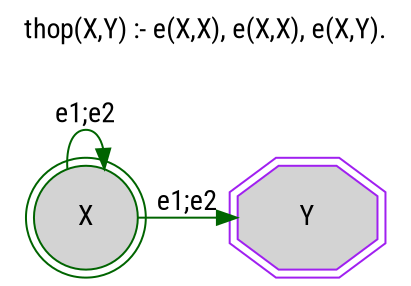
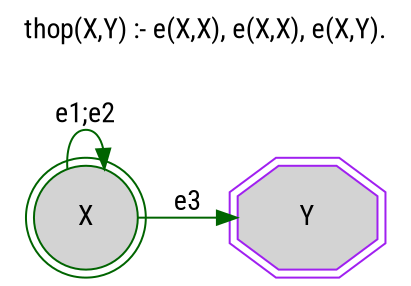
edge "X" -> "Y": label "e1;e2" -> "e3"
